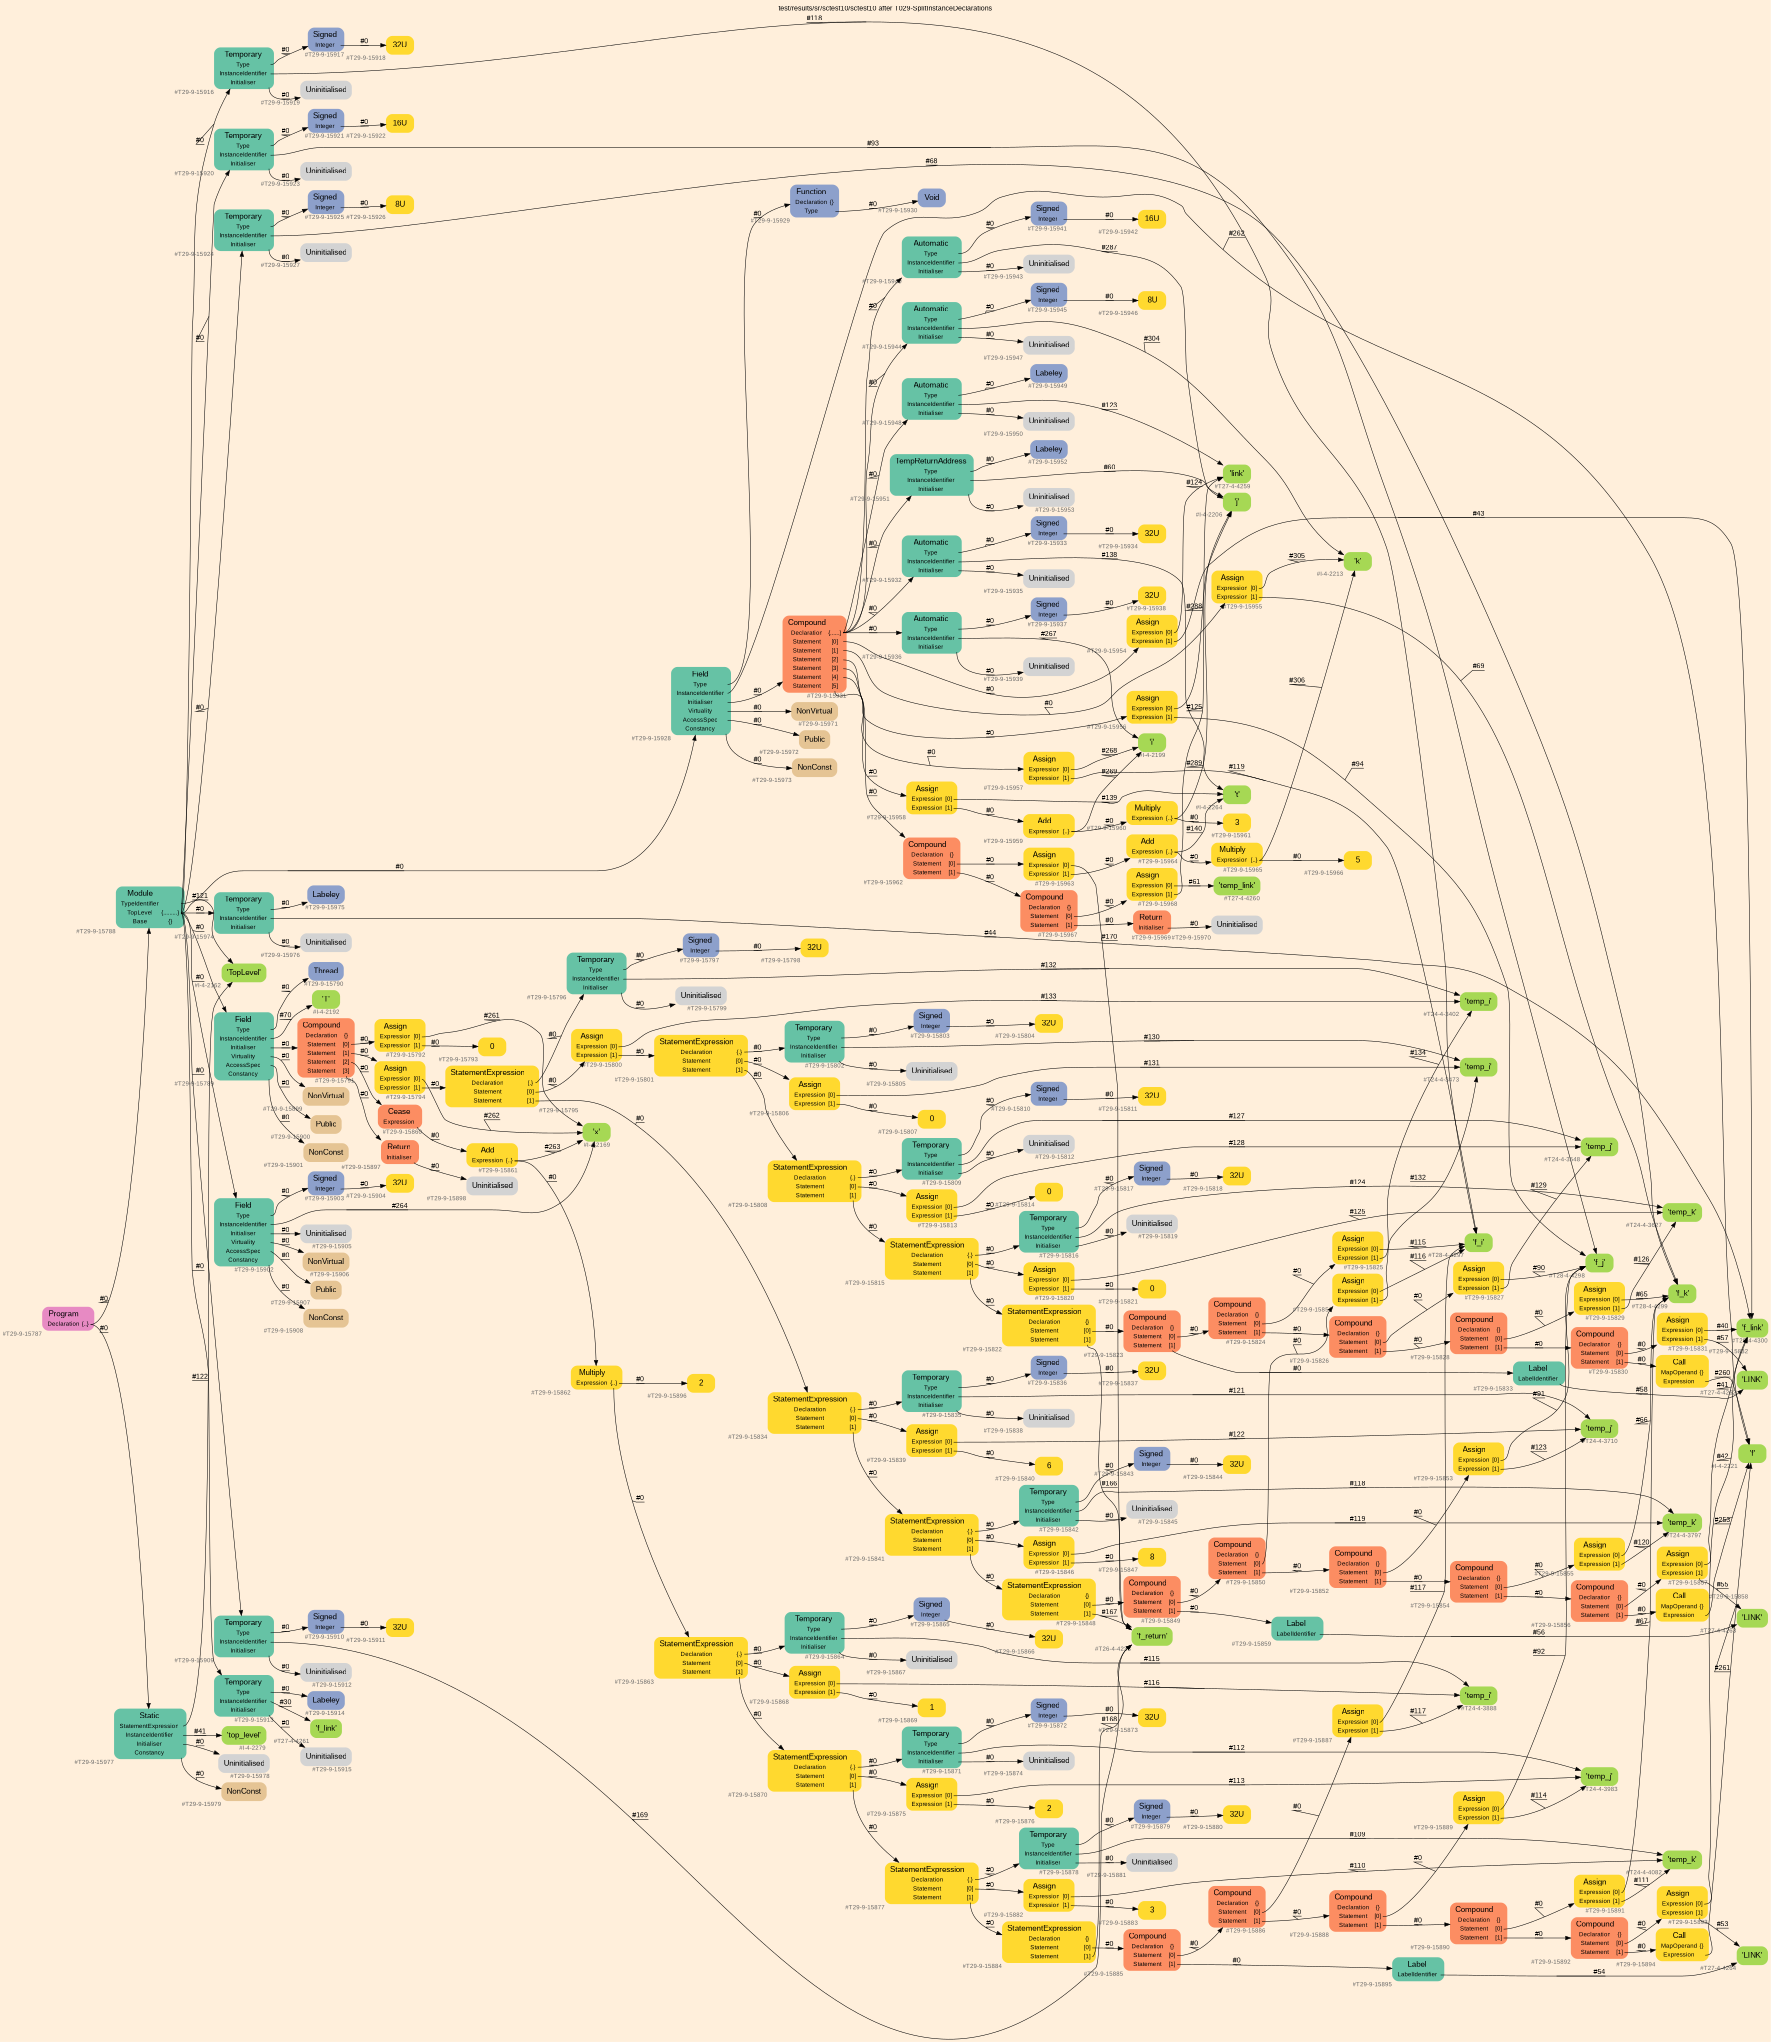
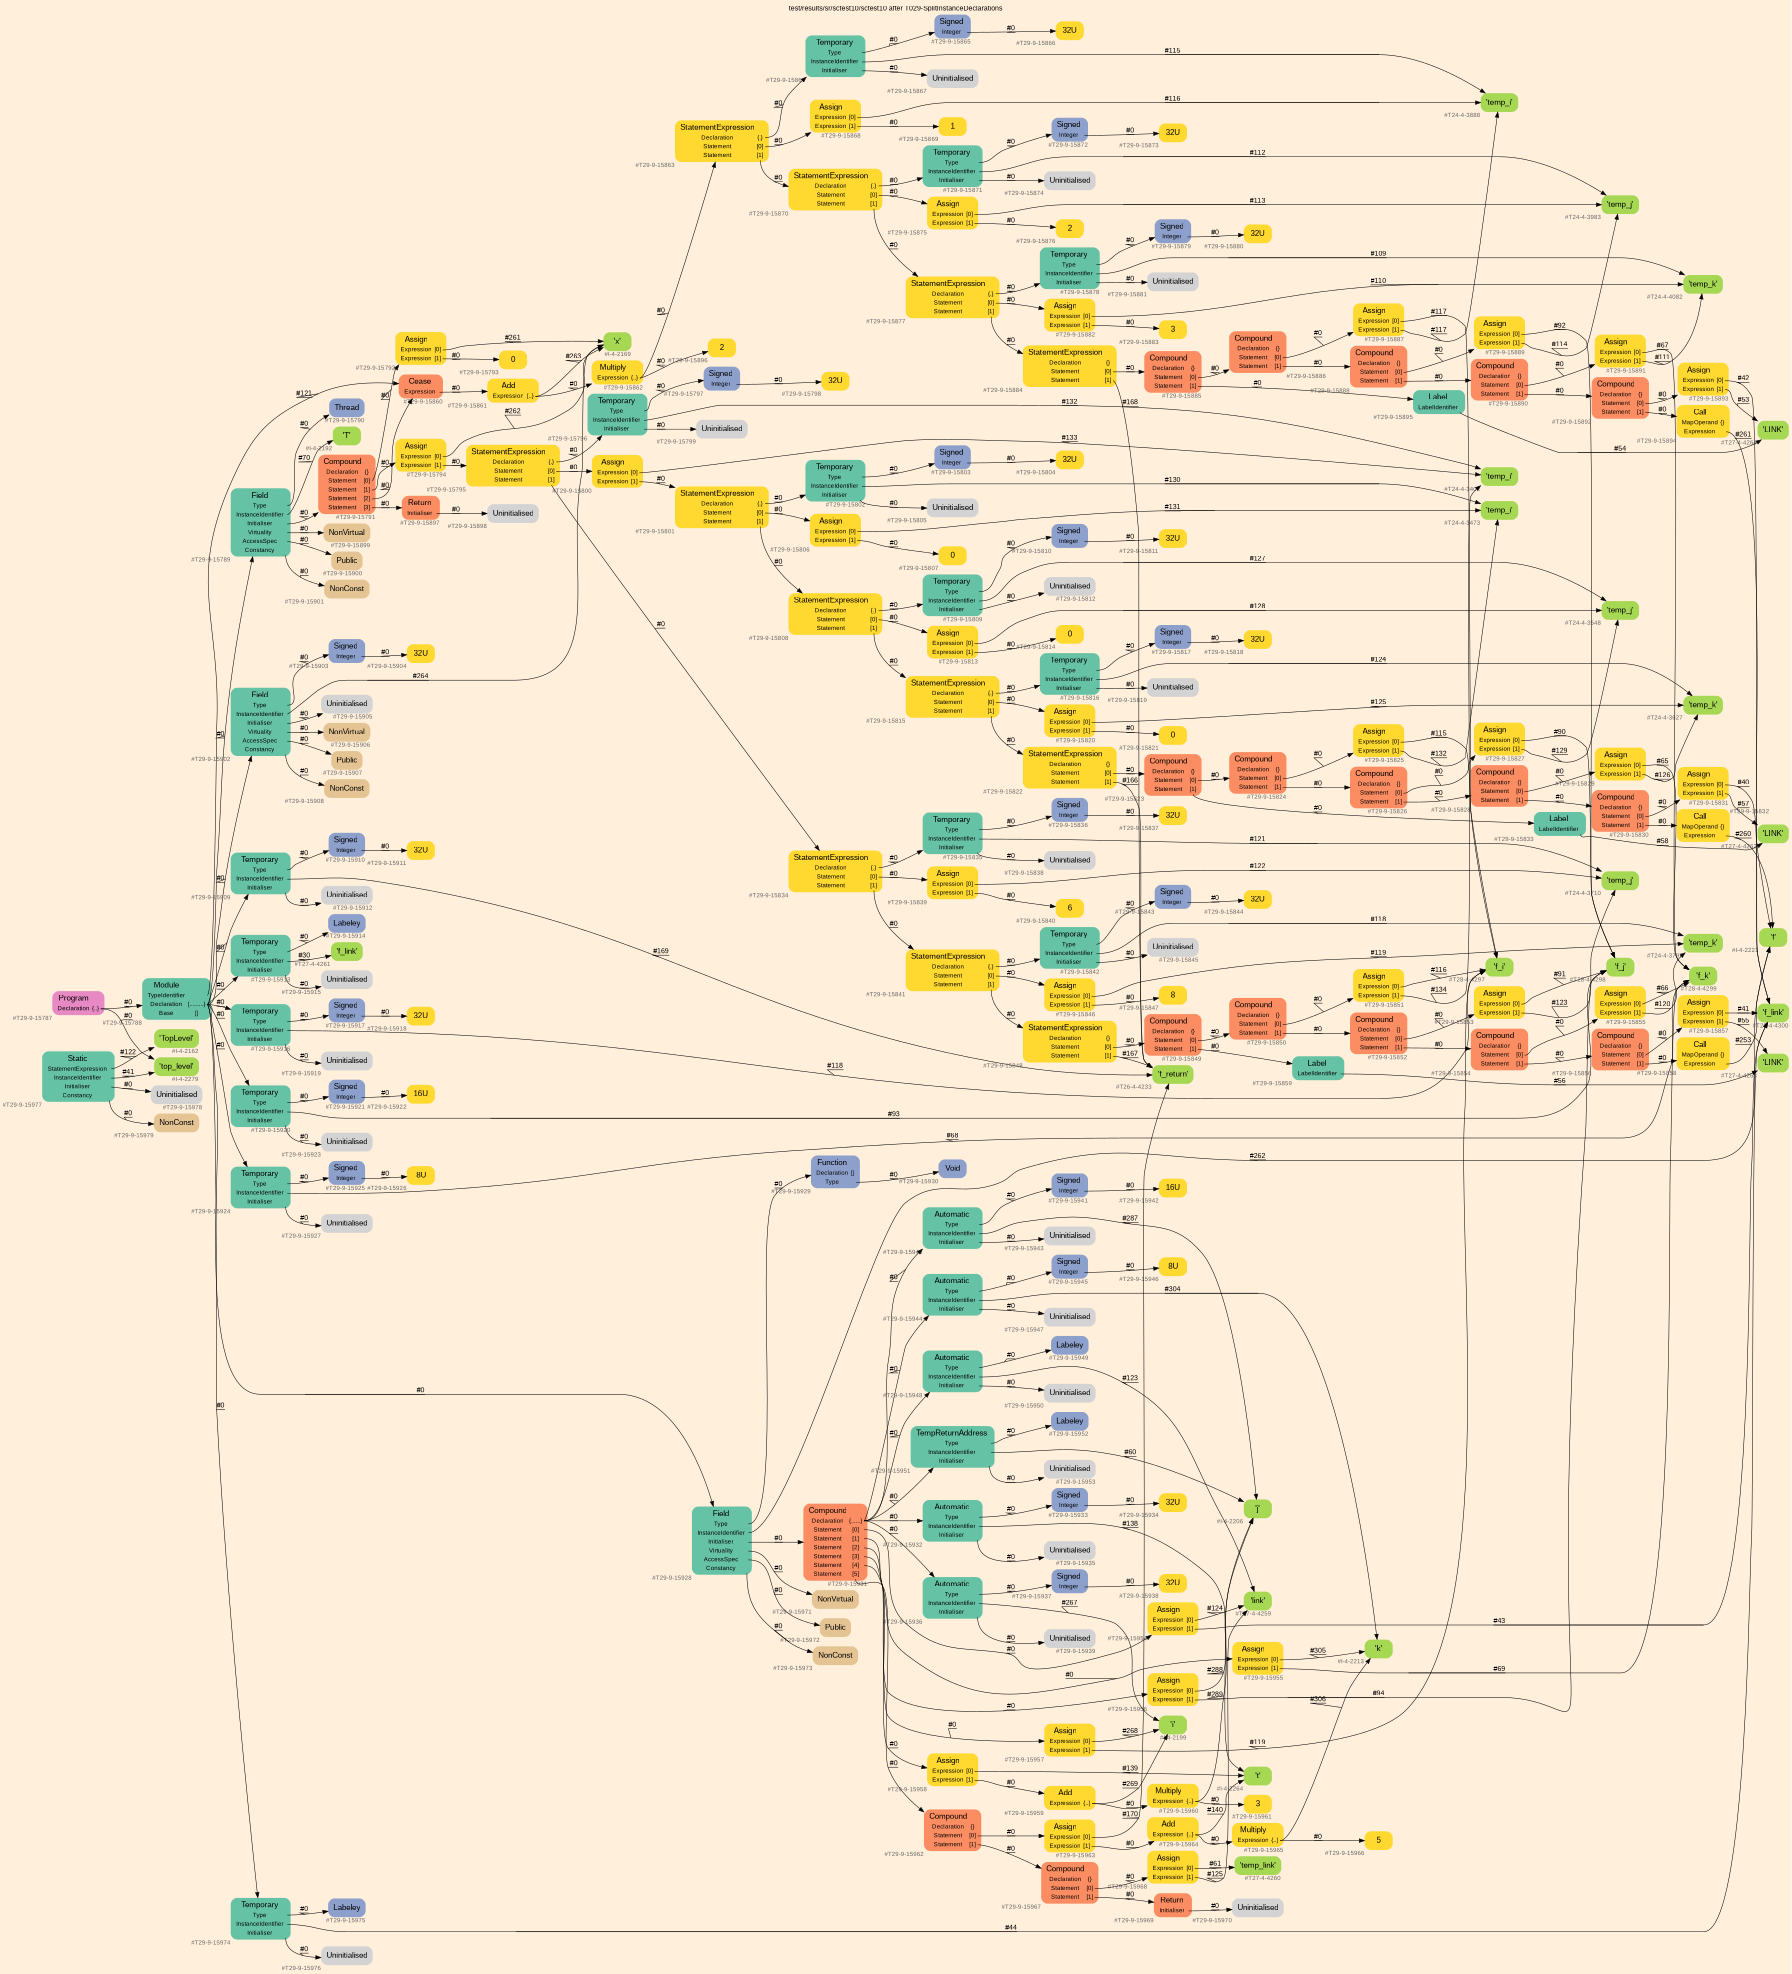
node "Module": text "TopLevel" -> "Declaration"
edge "Module" -> "'TopLevel'": now "Module" -> "Cease"
edge "Program" -> "Static": now "Program" -> "'top_level'"
